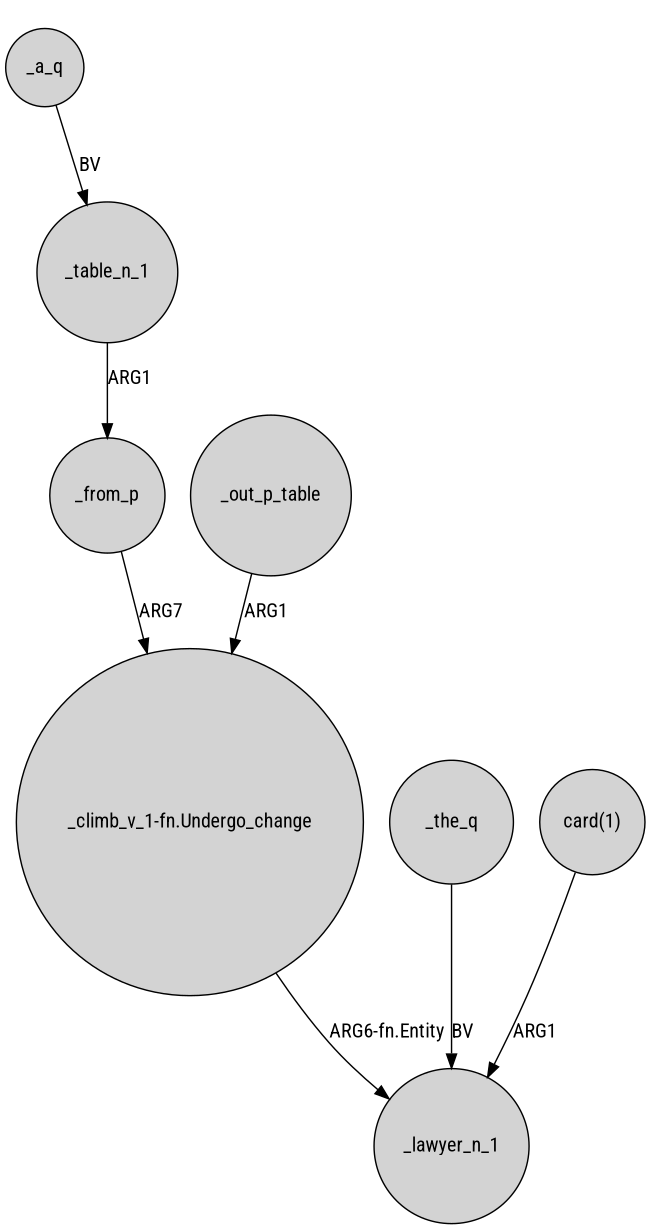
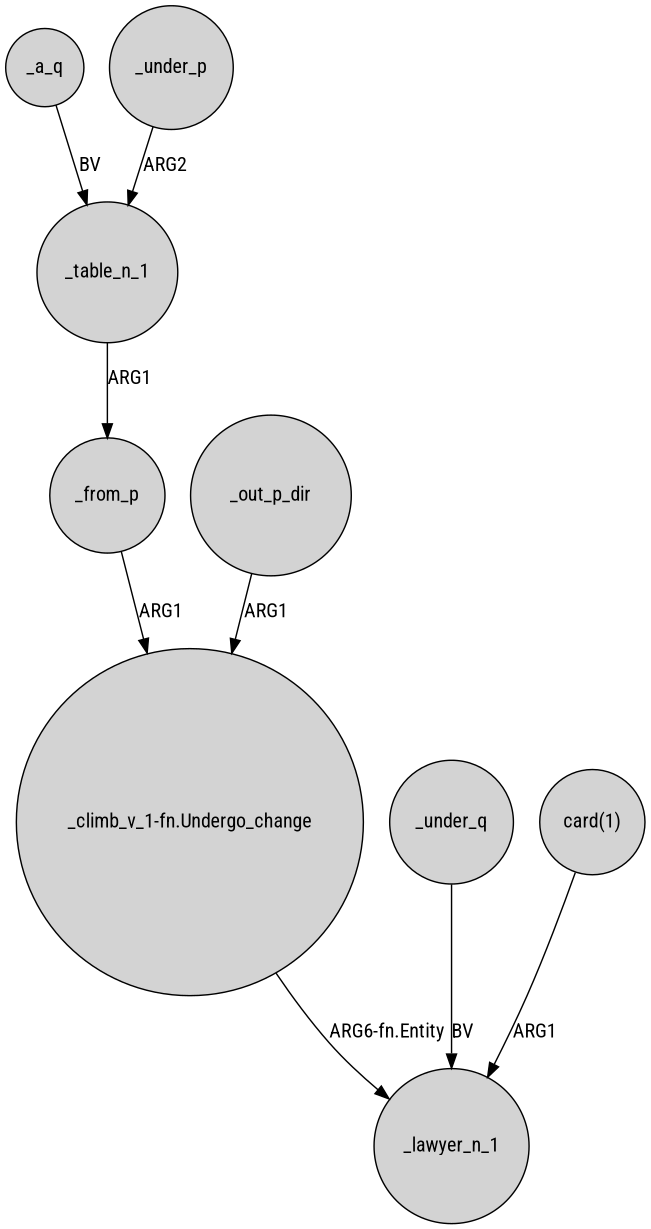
node "_under_p": added
node "_out_p_table": label "_out_p_table" -> "_out_p_dir"
edge "_from_p" -> "_climb_v_1-fn.Undergo_change": label "ARG7" -> "ARG1"
node "_the_q": label "_the_q" -> "_under_q"
